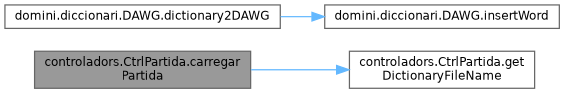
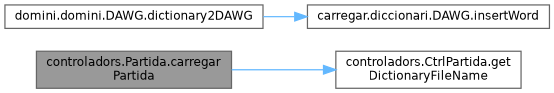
node "domini.diccionari.DAWG.dictionary2DAWG": label "domini.diccionari.DAWG.dictionary2DAWG" -> "domini.domini.DAWG.dictionary2DAWG"
node "domini.diccionari.DAWG.insertWord": label "domini.diccionari.DAWG.insertWord" -> "carregar.diccionari.DAWG.insertWord"
node "controladors.CtrlPartida.carregar Partida": label "controladors.CtrlPartida.carregar Partida" -> "controladors.Partida.carregar Partida"
